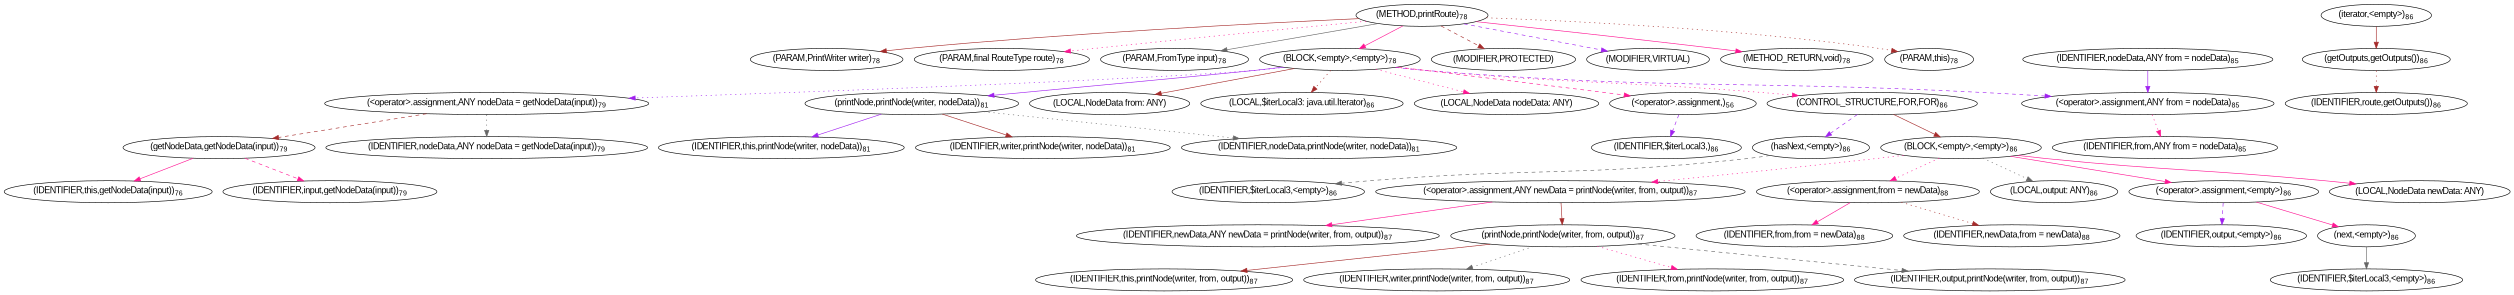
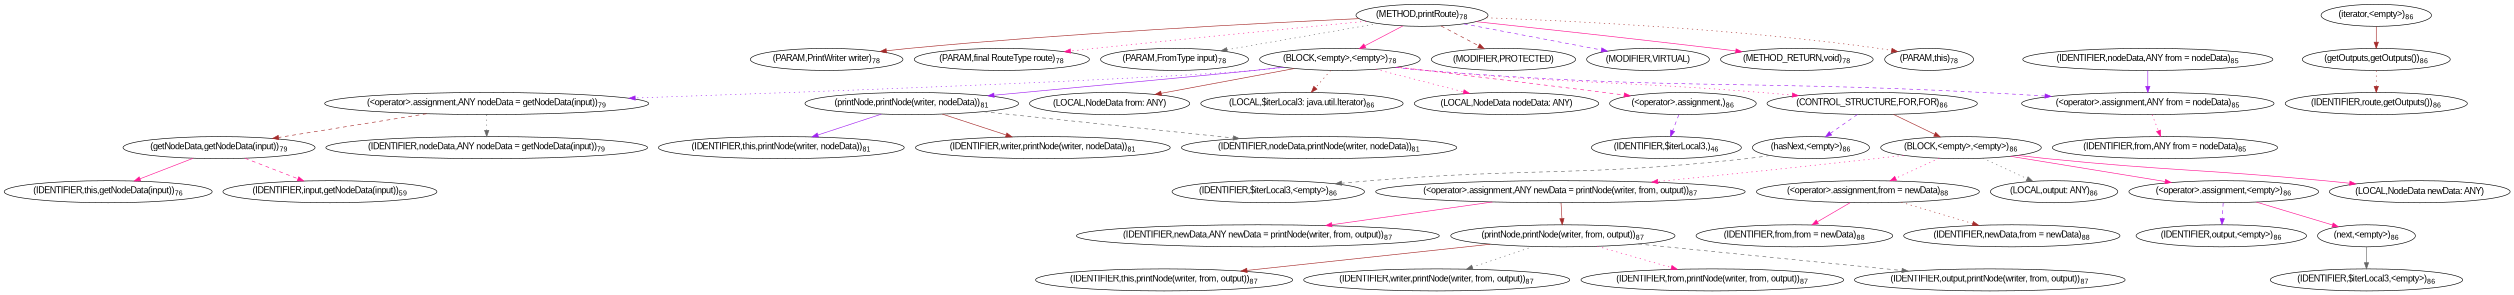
edge "(METHOD,printRoute)" -> "(PARAM,FromType input)": style solid -> dotted
node "(<operator>.assignment,)": text "56" -> "86"
edge "(printNode,printNode(writer, nodeData))" -> "(IDENTIFIER,nodeData,printNode(writer, nodeData))": style dotted -> dashed
node "(IDENTIFIER,$iterLocal3,)": text "86" -> "46"
node "(IDENTIFIER,input,getNodeData(input))": text "79" -> "59"
